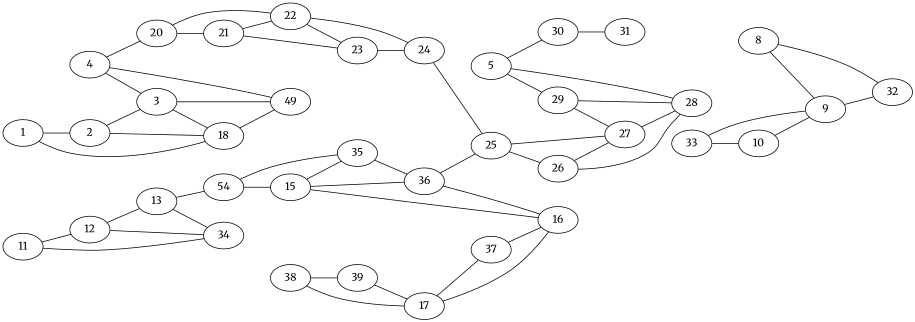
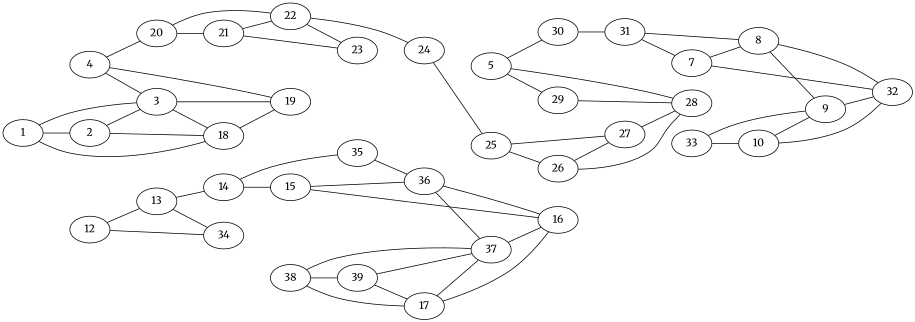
edge "31" -- "8": added
edge "23" -- "24": removed
node "7": added
node "49": label "49" -> "19"
edge "3" -- "1": added
edge "29" -- "27": removed
edge "32" -- "10": added
edge "25" -- "36": now "37" -- "36"
edge "35" -- "15": removed
node "54": label "54" -> "14"
node "11": removed
edge "37" -- "38": added
edge "37" -- "39": added
